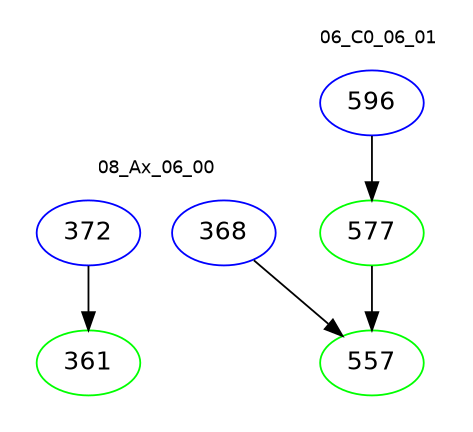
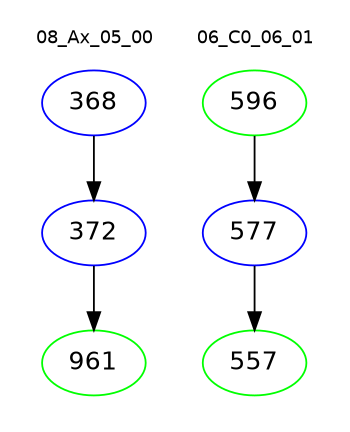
node "596": color blue -> green
cluster "08_Ax_06_00": label "08_Ax_06_00" -> "08_Ax_05_00"
node "577": color green -> blue
edge "368" -> "557": now "368" -> "372"
node "361": label "361" -> "961"
